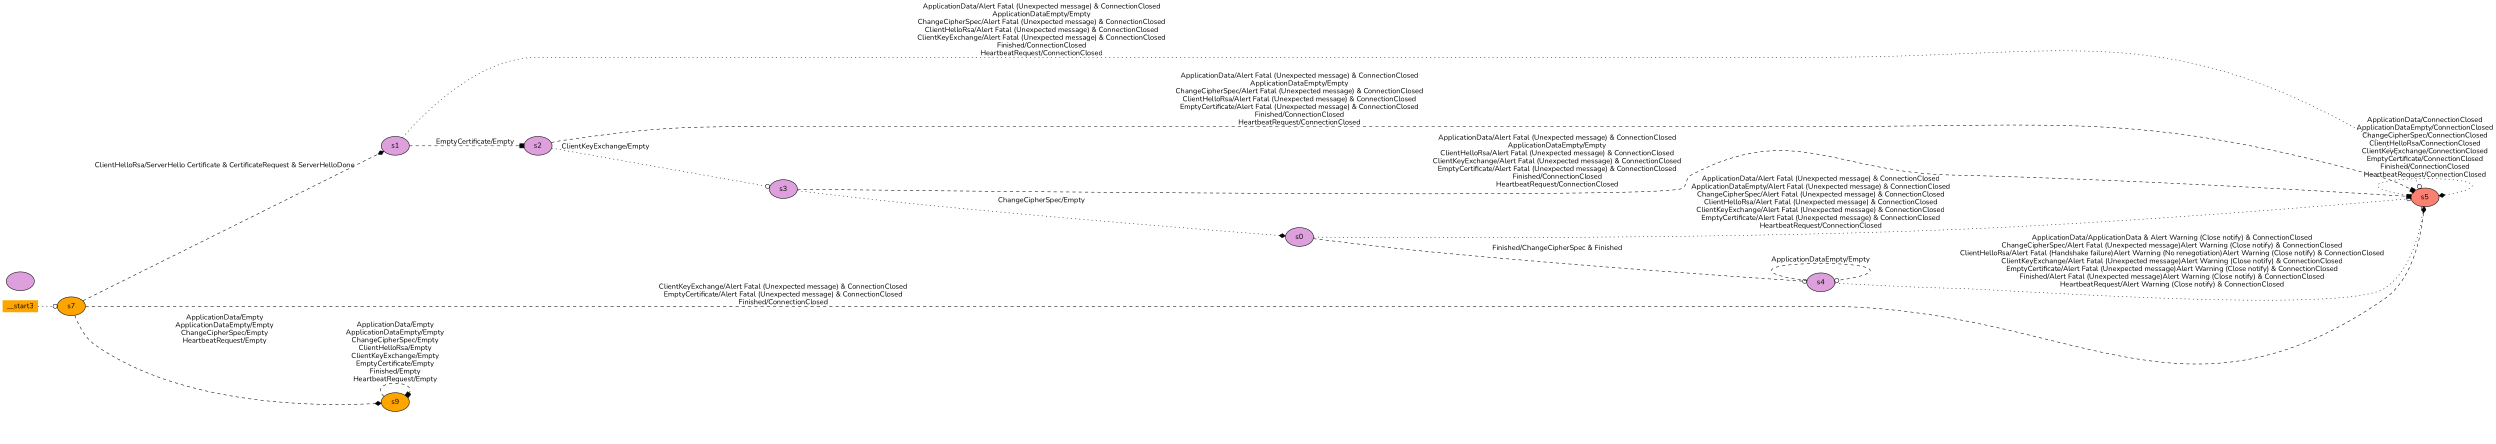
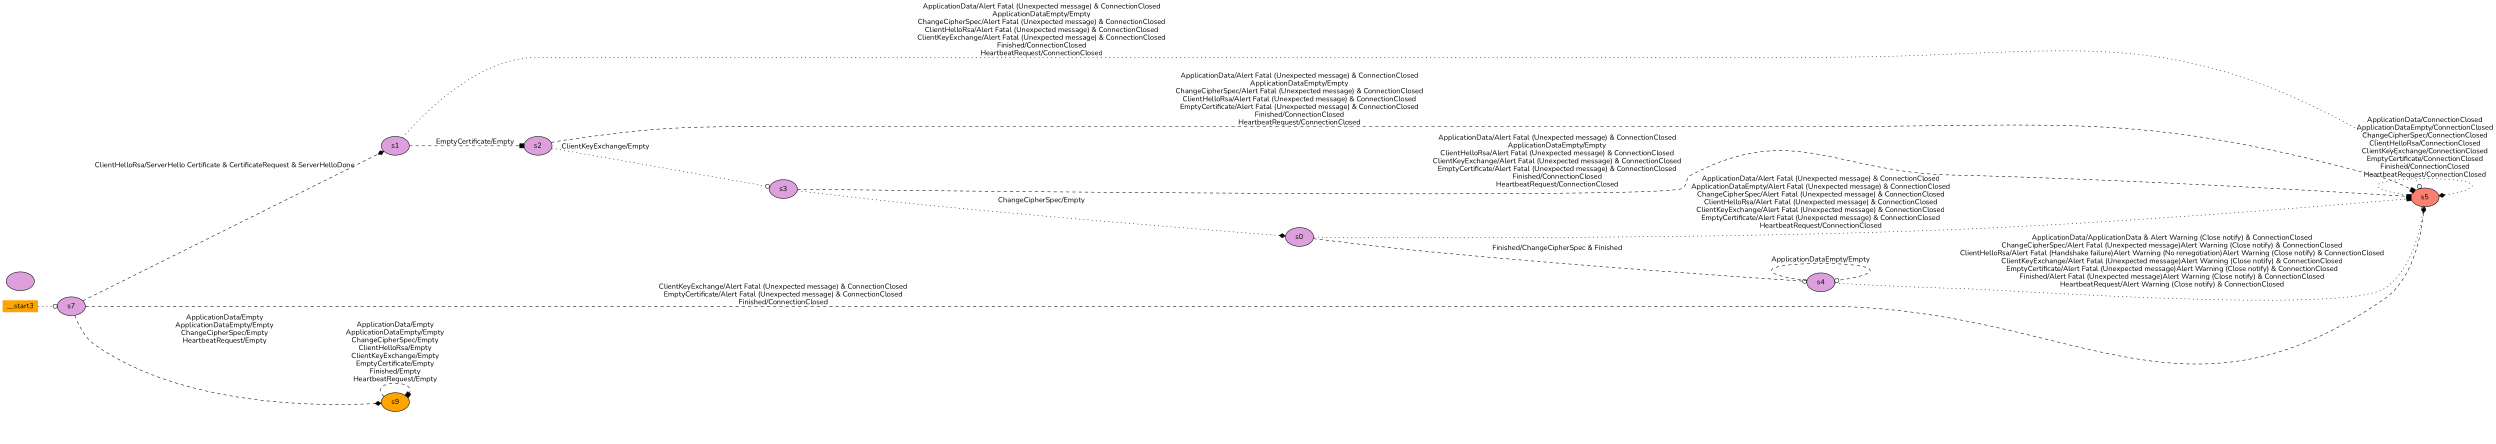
edge "s0" -> "s5": arrowhead odot -> box
node "s7": fillcolor orange -> plum
